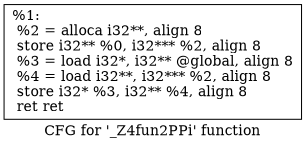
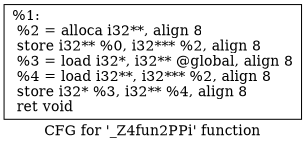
node "%1:": text "ret ret" -> "ret void"
